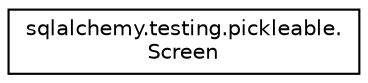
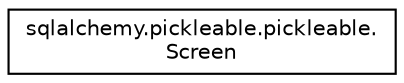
node "sqlalchemy.testing.pickleable. Screen": label "sqlalchemy.testing.pickleable. Screen" -> "sqlalchemy.pickleable.pickleable. Screen"
